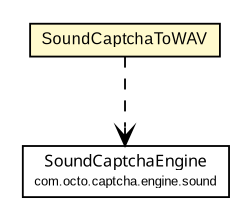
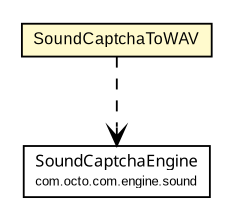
node "SoundCaptchaEngine": text "com.octo.captcha.engine.sound" -> "com.octo.com.engine.sound"
